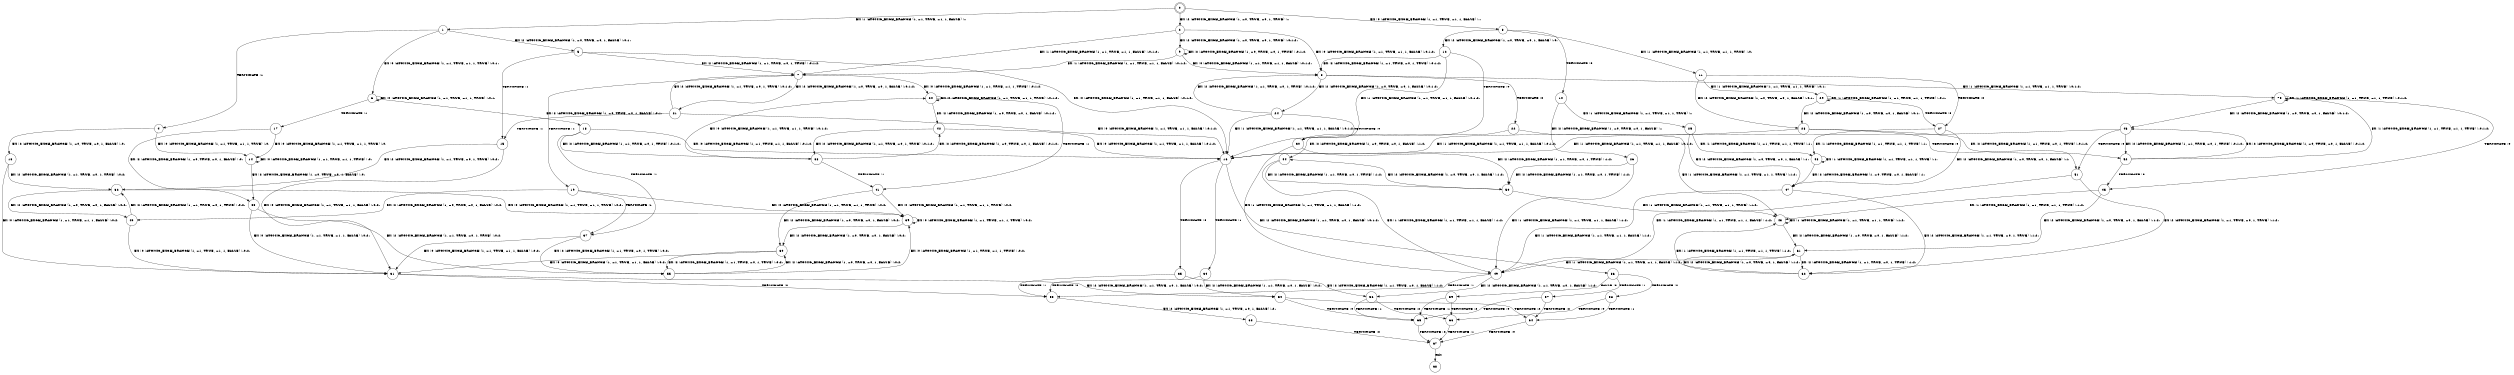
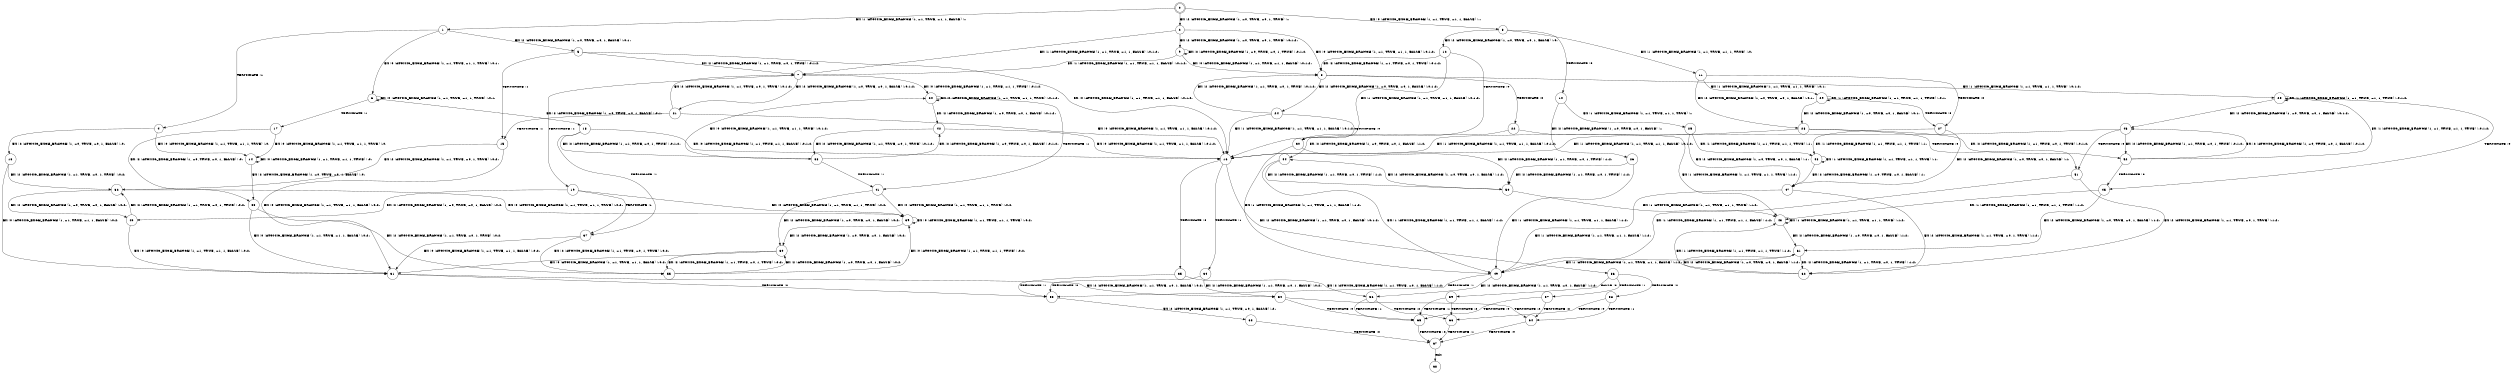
node "73": label "73" -> "23"
